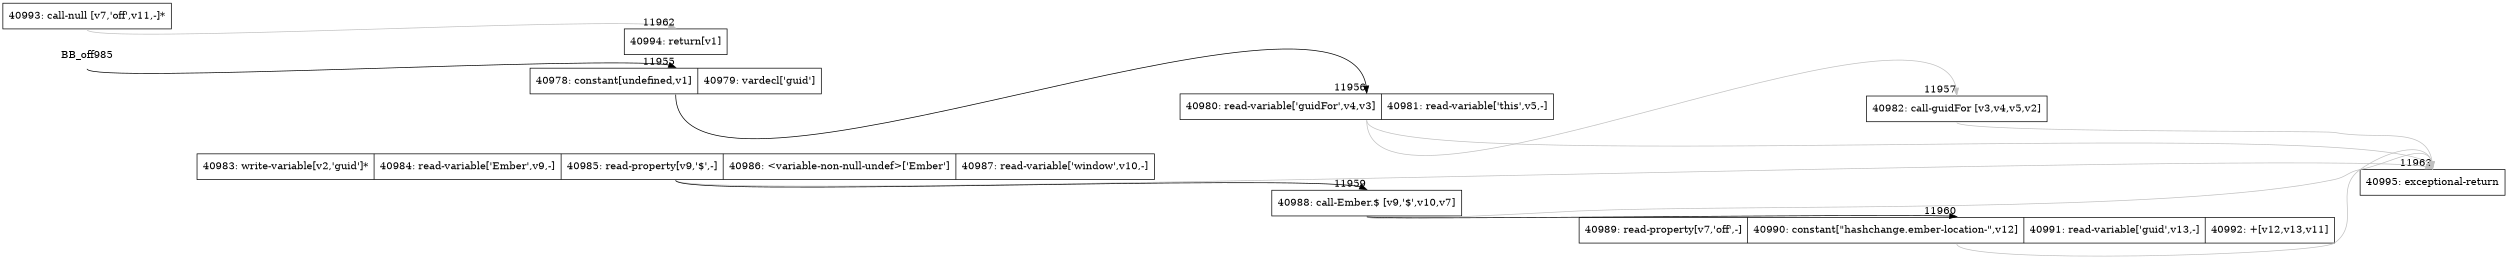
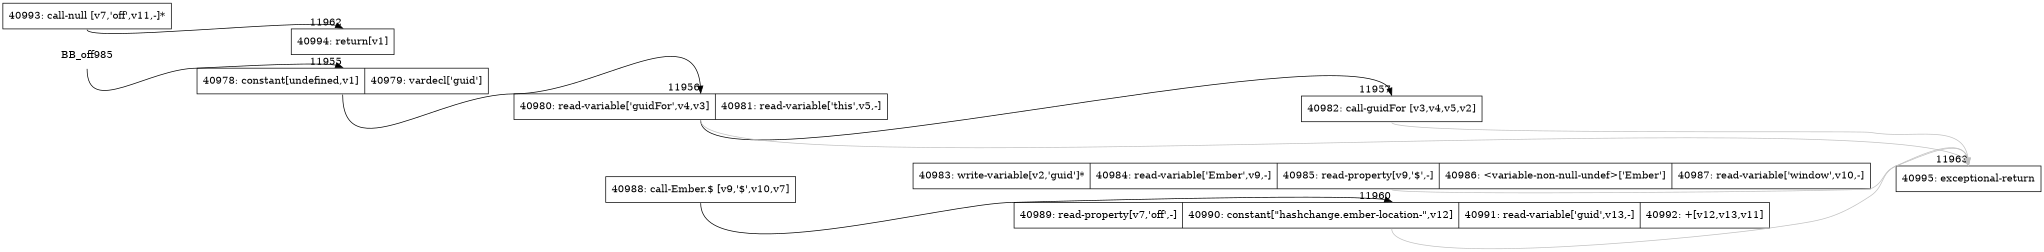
edge "40993: call-null [v7,'off',v11,-]*" -> "40994: return[v1]": color gray -> black
edge "40980: read-variable['guidFor',v4,v3]" -> "40982: call-guidFor [v3,v4,v5,v2]": color gray -> black
edge "40983: write-variable[v2,'guid']*" -> "40988: call-Ember.$ [v9,'$',v10,v7]": removed
edge "40988: call-Ember.$ [v9,'$',v10,v7]" -> "40995: exceptional-return": removed
